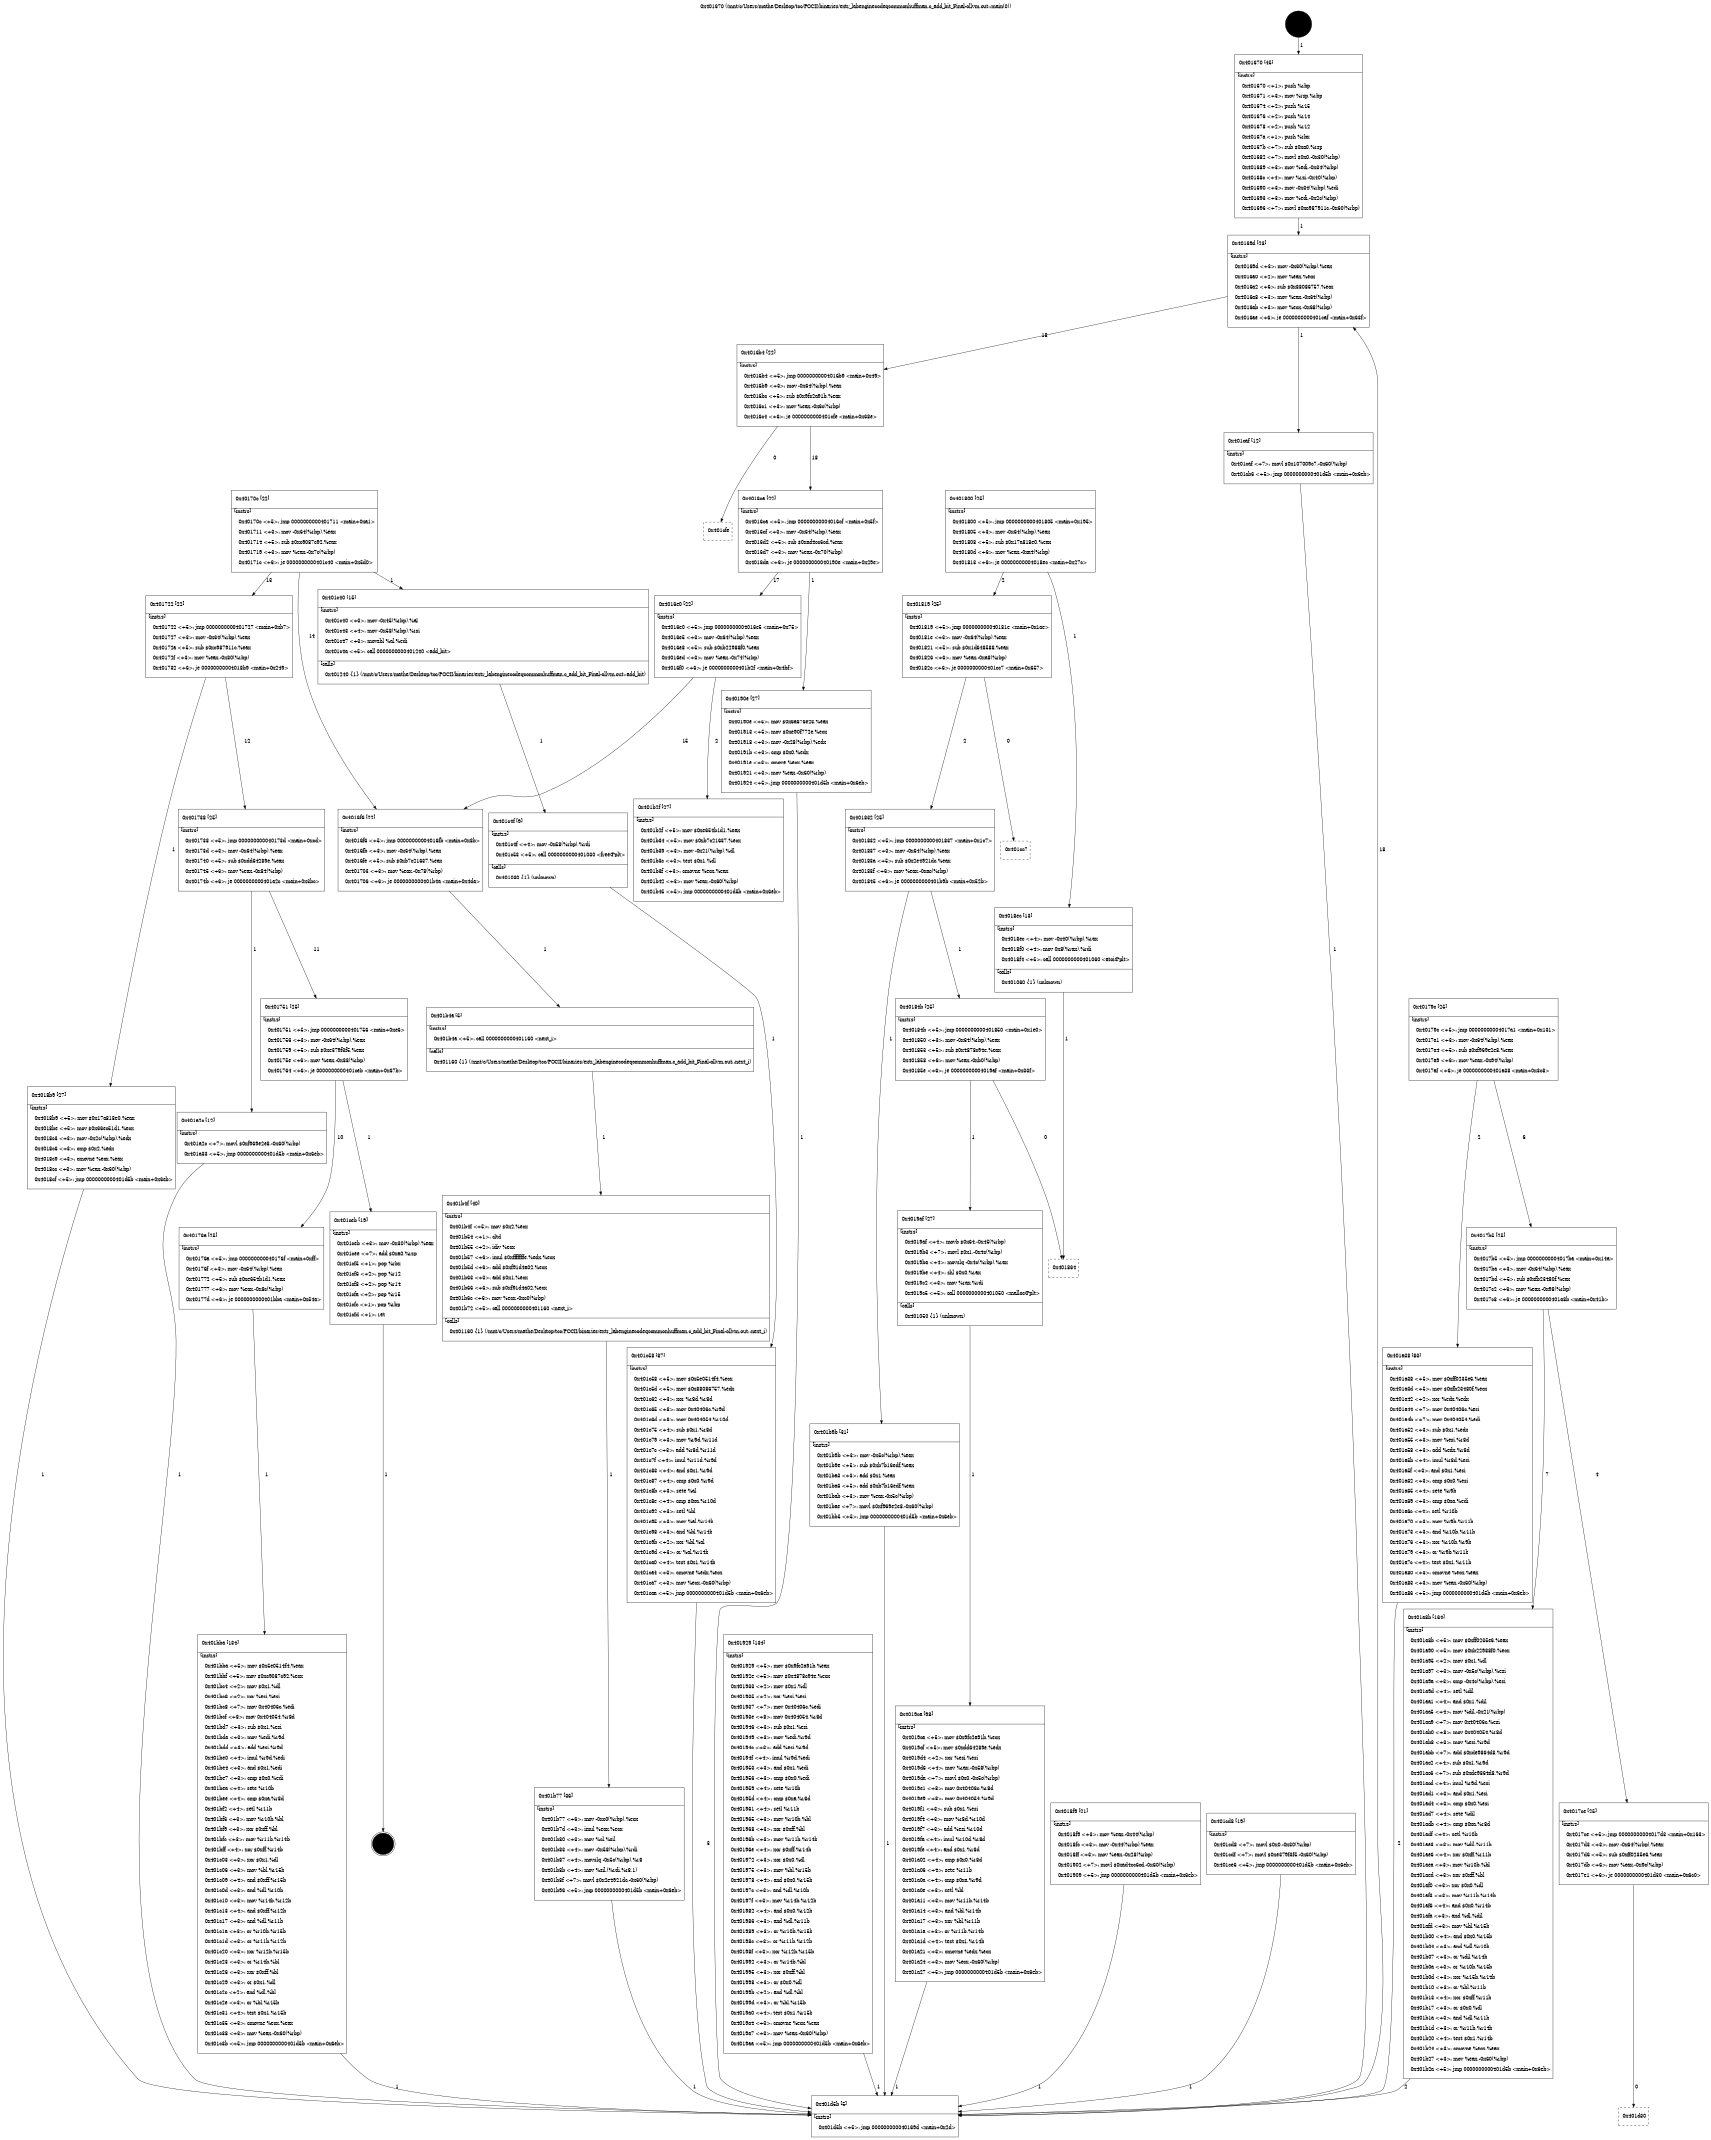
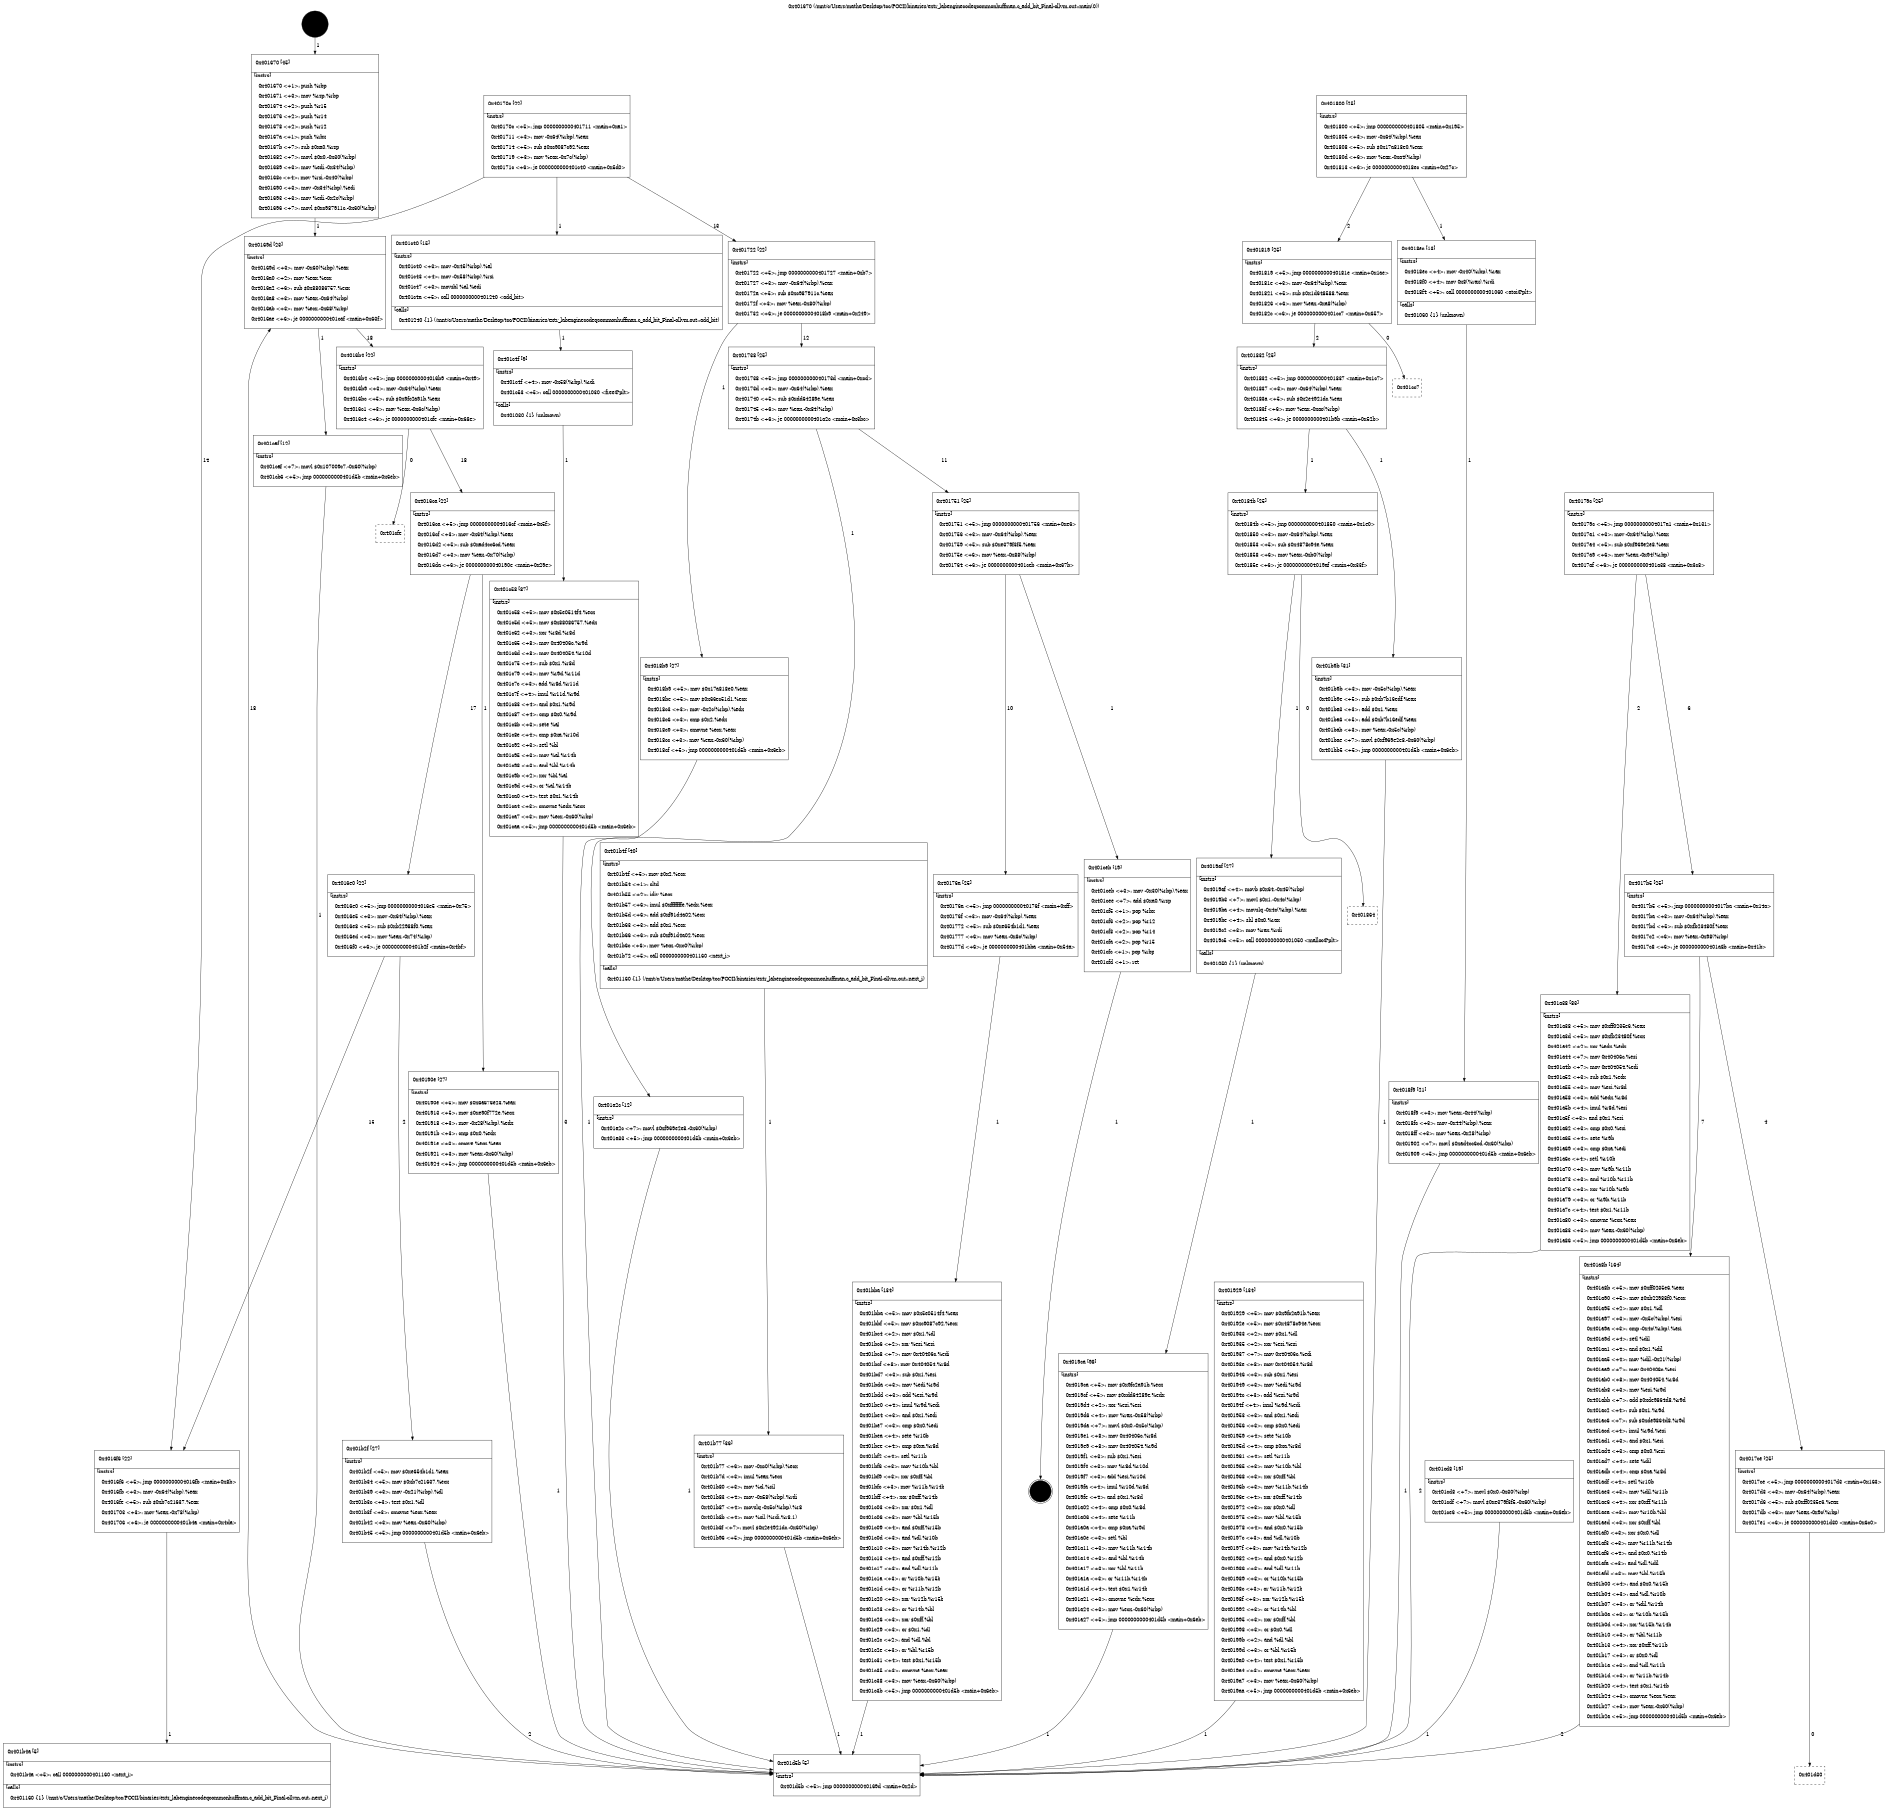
edge "0x4018ec [13]" -> "0x401864": now "0x4018ec [13]" -> "0x4018f9 [21]"
edge "0x401b4a [5]" -> "0x401b4f [40]": removed, label "1"
edge "0x401b2f [27]" -> "0x401d5b [5]": added, label "2"
